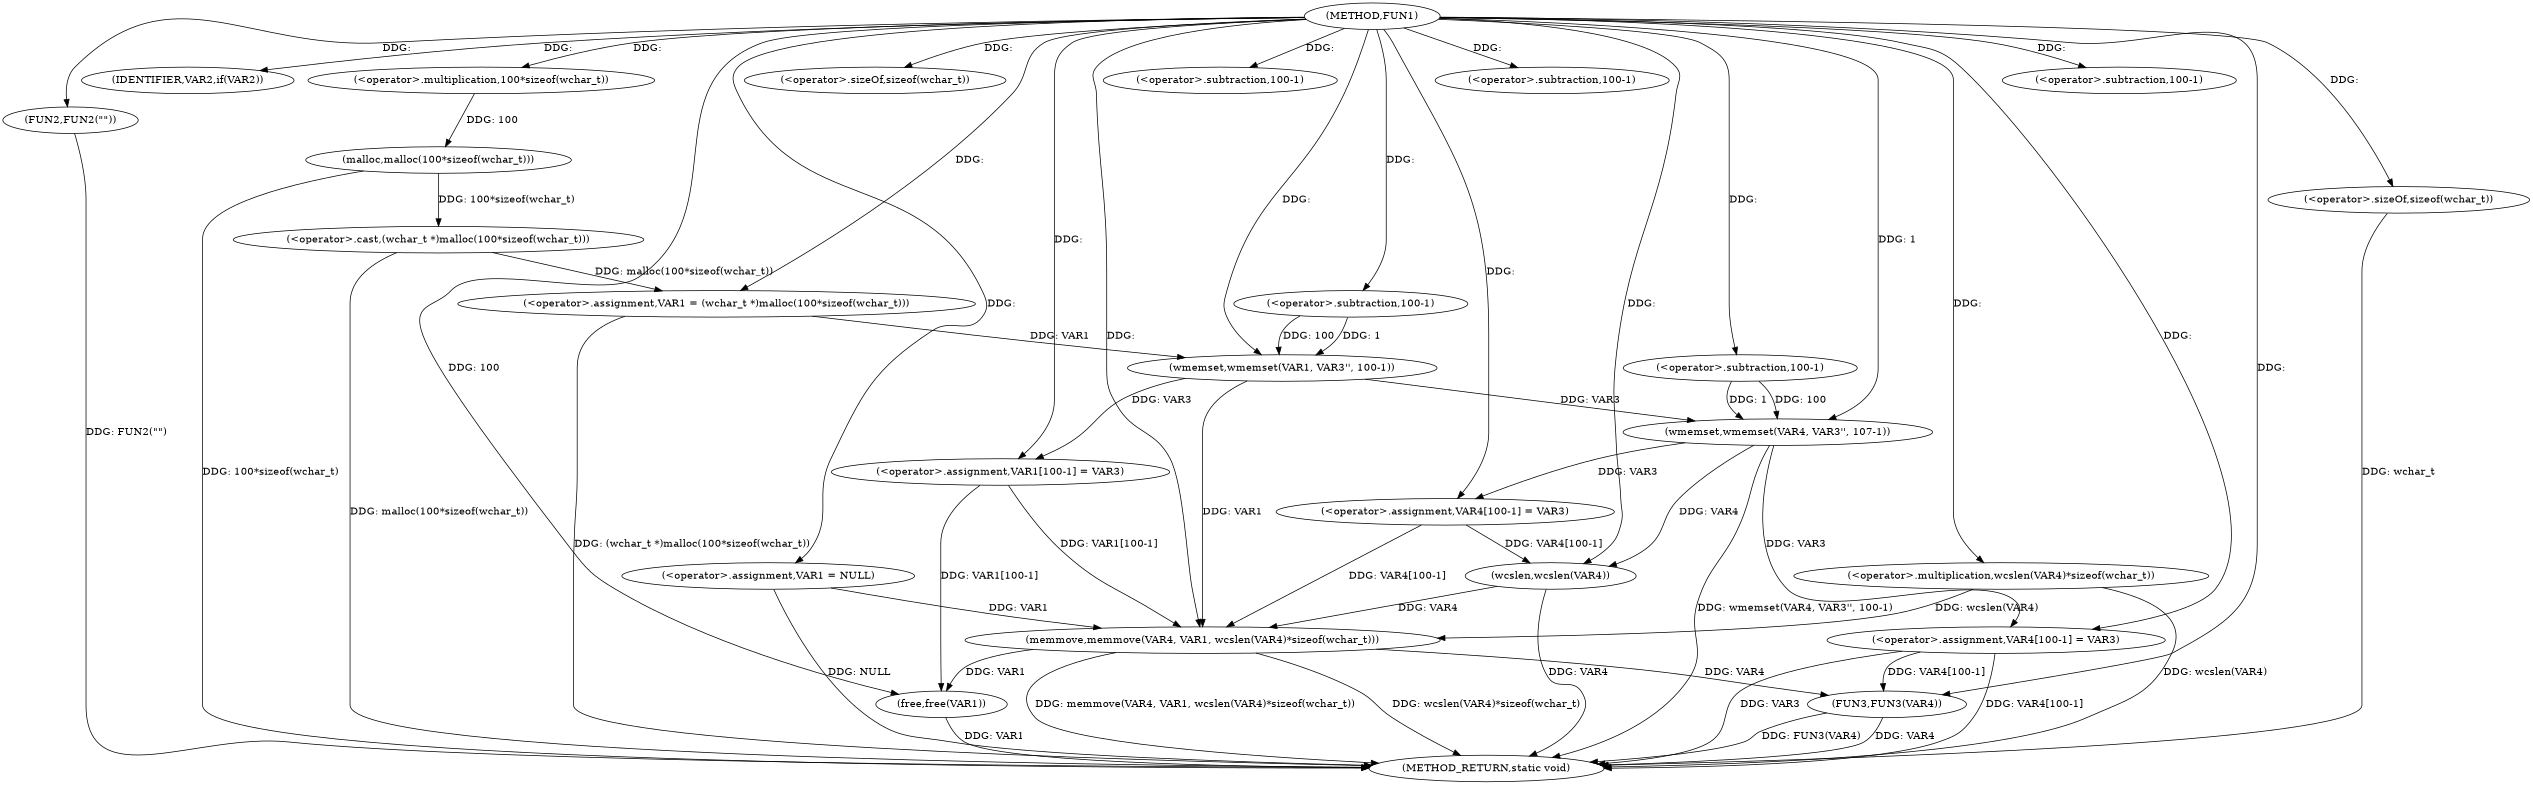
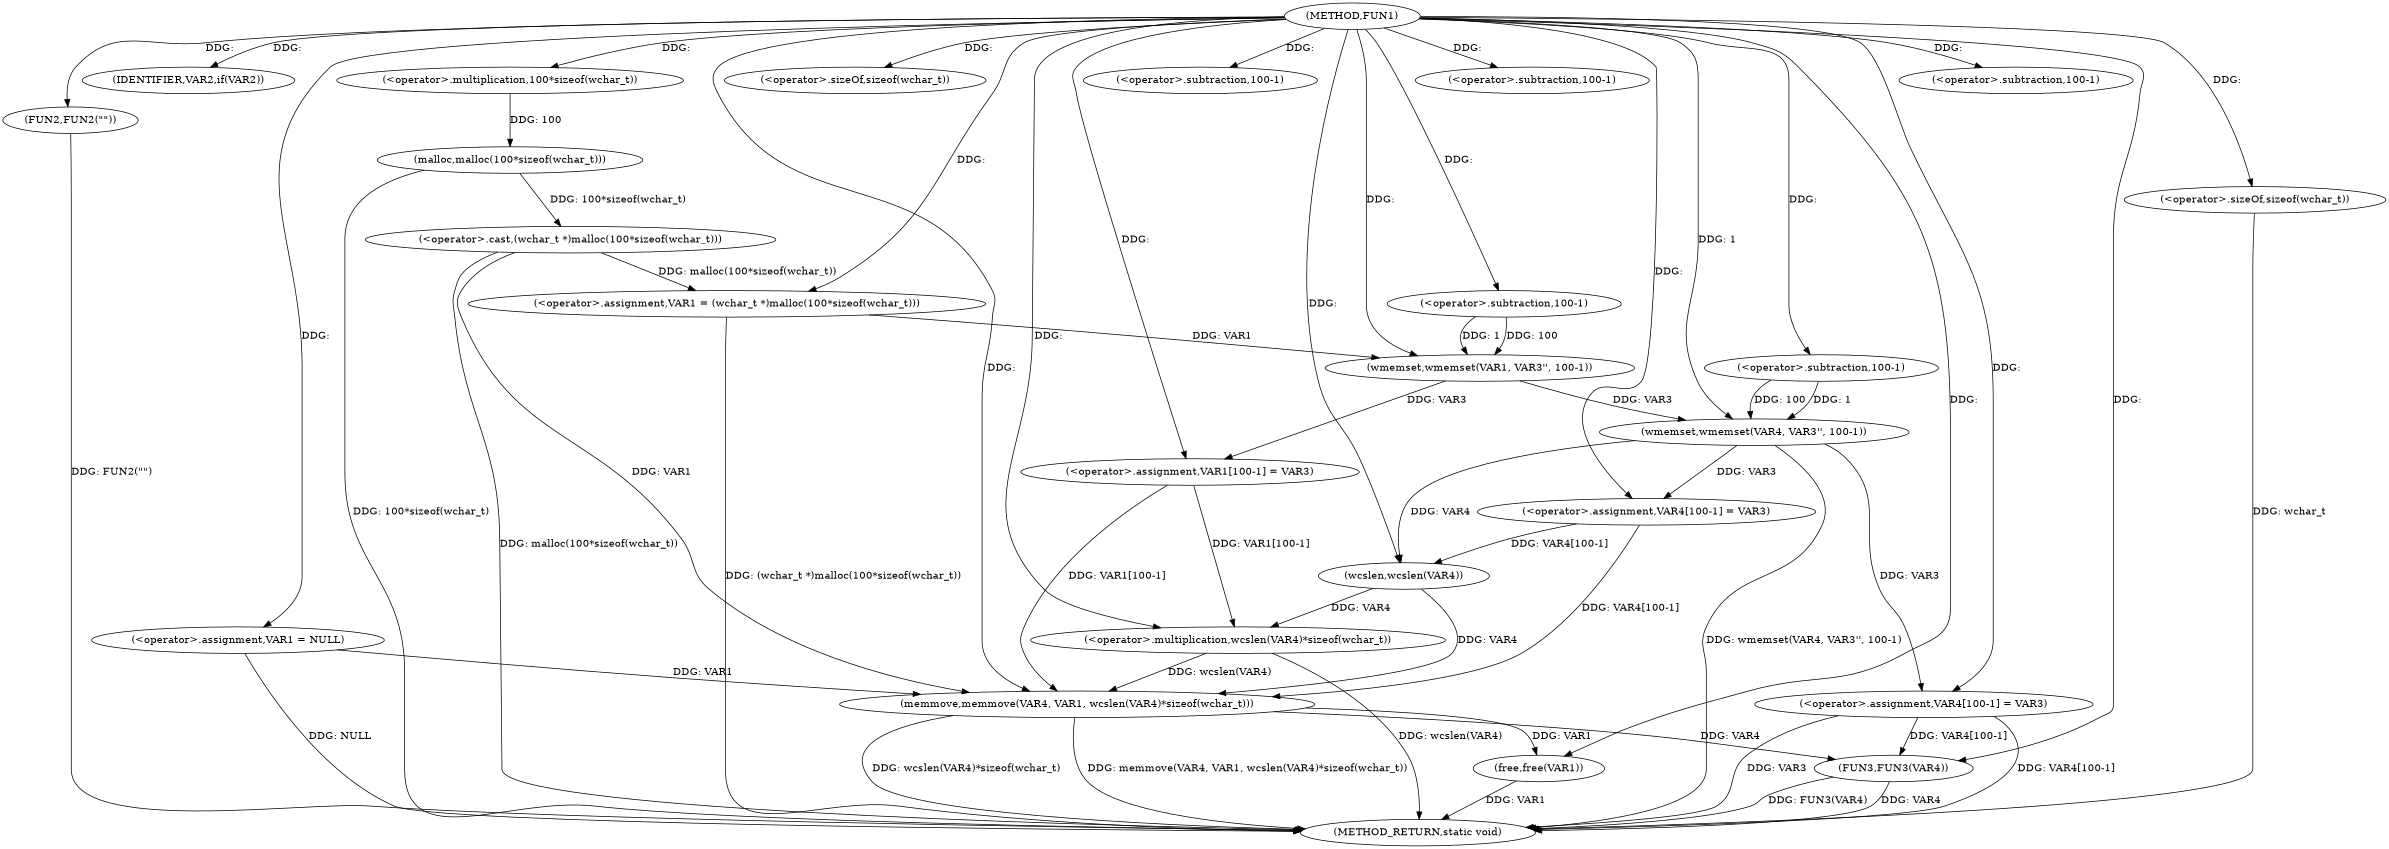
edge "(METHOD,FUN1)" -> "(free,free(VAR1))": label "DDG: 100" -> "DDG: "
node "(wmemset,wmemset(VAR4, VAR3'', 107-1))": label "(wmemset,wmemset(VAR4, VAR3'', 107-1))" -> "(wmemset,wmemset(VAR4, VAR3'', 100-1))"
edge "(wmemset,wmemset(VAR1, VAR3'', 100-1))" -> "(memmove,memmove(VAR4, VAR1, wcslen(VAR4)*sizeof(wchar_t)))": now "(<operator>.cast,(wchar_t *)malloc(100*sizeof(wchar_t)))" -> "(memmove,memmove(VAR4, VAR1, wcslen(VAR4)*sizeof(wchar_t)))"
edge "(<operator>.assignment,VAR1[100-1] = VAR3)" -> "(free,free(VAR1))": now "(<operator>.assignment,VAR1[100-1] = VAR3)" -> "(<operator>.multiplication,wcslen(VAR4)*sizeof(wchar_t))"
edge "(wcslen,wcslen(VAR4))" -> "(METHOD_RETURN,static void)": now "(wcslen,wcslen(VAR4))" -> "(<operator>.multiplication,wcslen(VAR4)*sizeof(wchar_t))"
